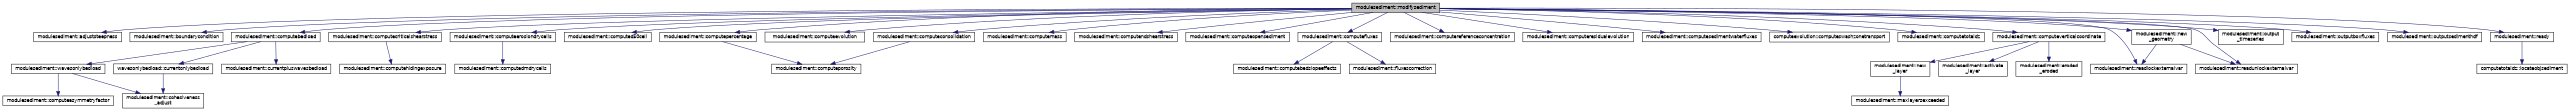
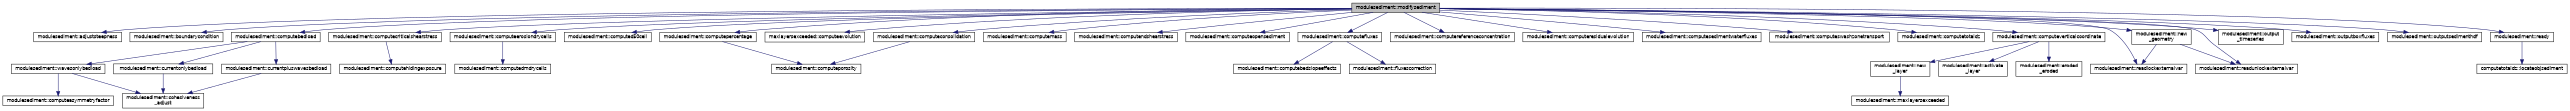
node "modulesediment::computeevolution": label "modulesediment::computeevolution" -> "maxlayersexceeded::computeevolution"
node "computeevolution::computeswashzonetransport": label "computeevolution::computeswashzonetransport" -> "modulesediment::computeswashzonetransport"
node "wavesonlybedload::currentonlybedload": label "wavesonlybedload::currentonlybedload" -> "modulesediment::currentonlybedload"
edge "modulesediment::currentpluswavesbedload" -> "modulesediment::cohesiveness _adjust": added
